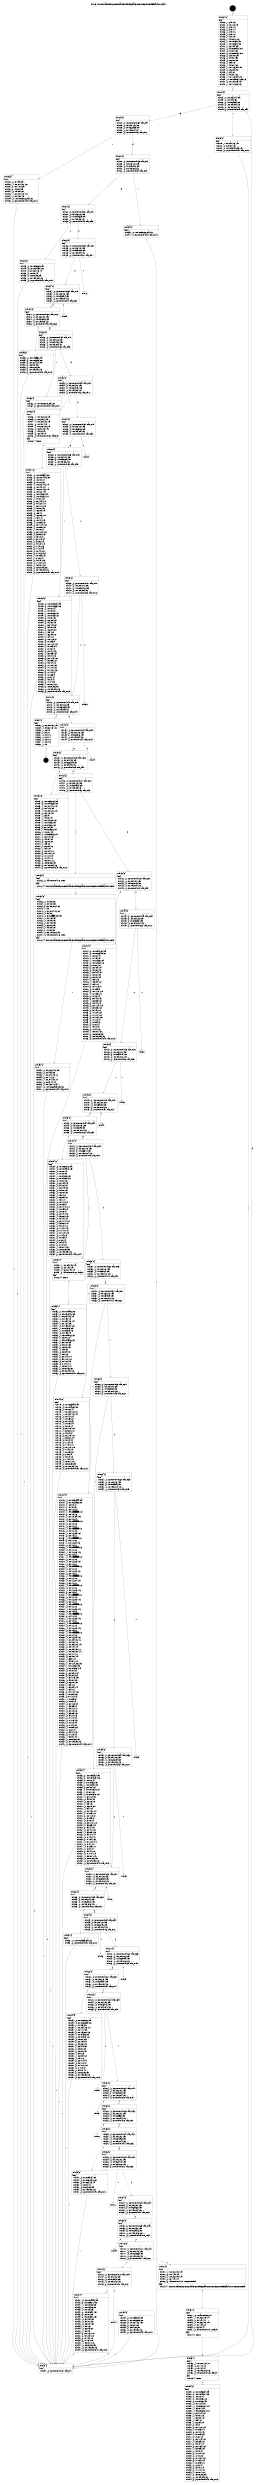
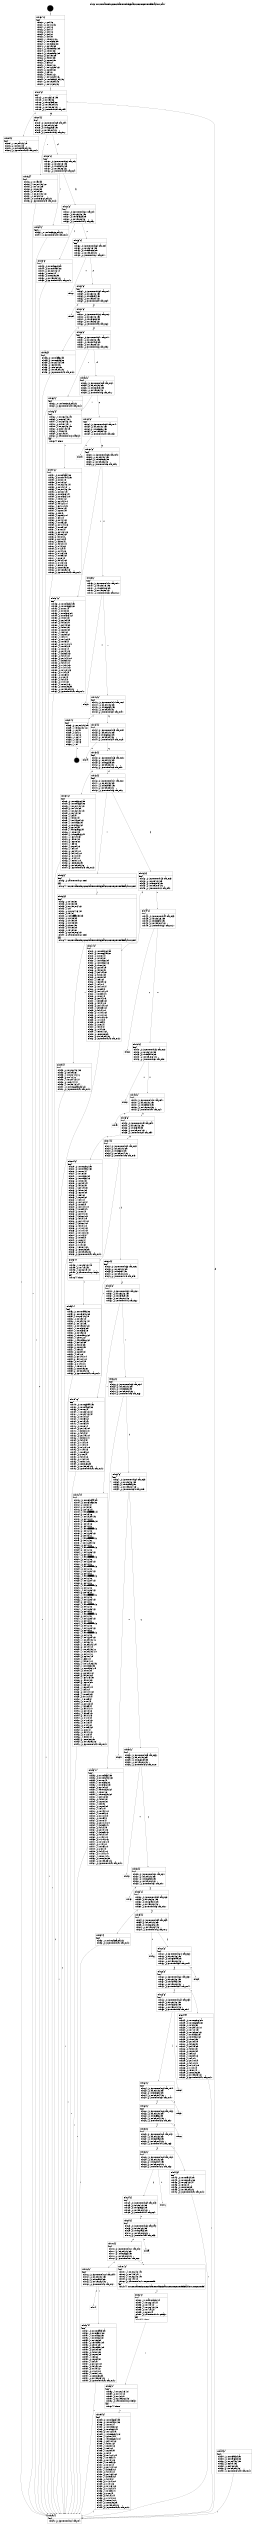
edge "0x401744" -> "0x402492 [5]": now "0x401ebb [151]" -> "0x402492 [5]"
